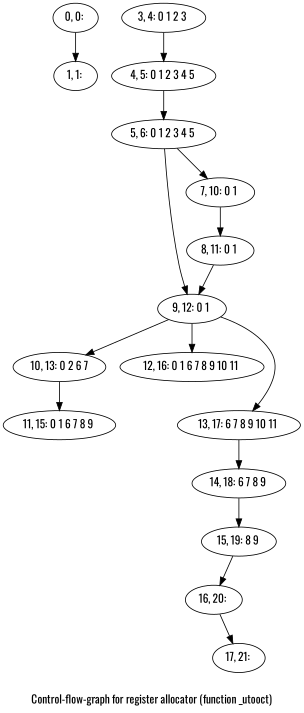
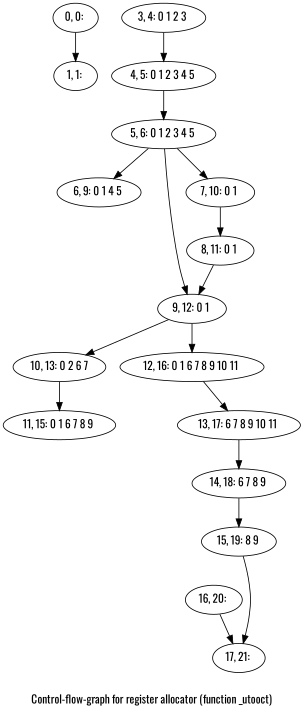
node "6, 9: 0 1 4 5": added
edge "9, 12: 0 1" -> "13, 17: 6 7 8 9 10 11": now "12, 16: 0 1 6 7 8 9 10 11" -> "13, 17: 6 7 8 9 10 11"
edge "15, 19: 8 9" -> "16, 20:": now "15, 19: 8 9" -> "17, 21:"
